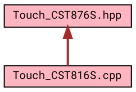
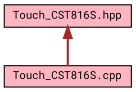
node "Touch_CST876S.hpp": label "Touch_CST876S.hpp" -> "Touch_CST816S.hpp"
